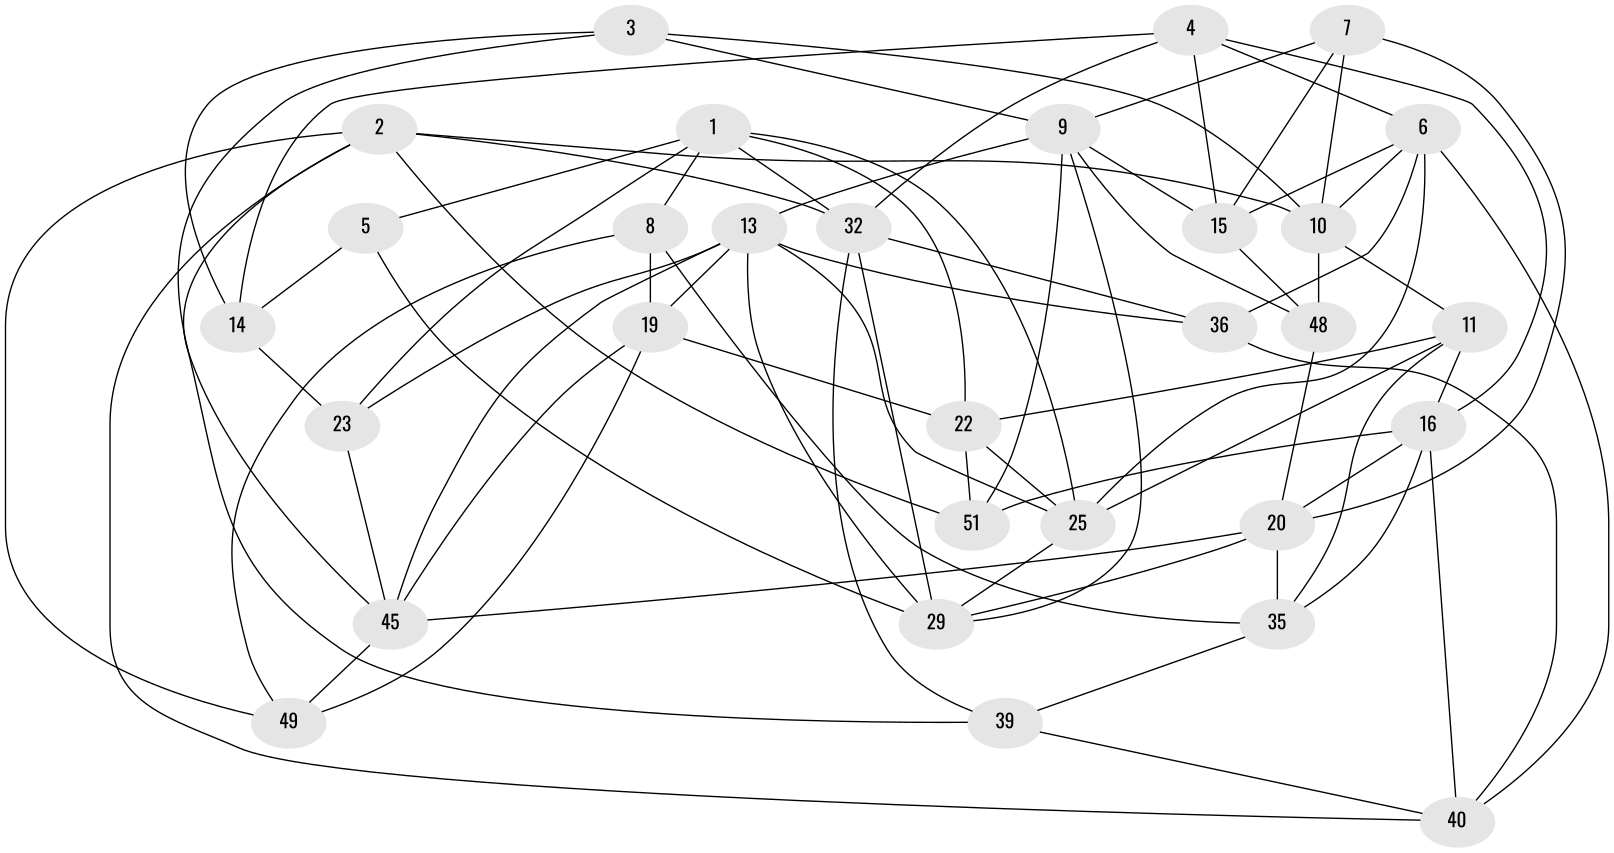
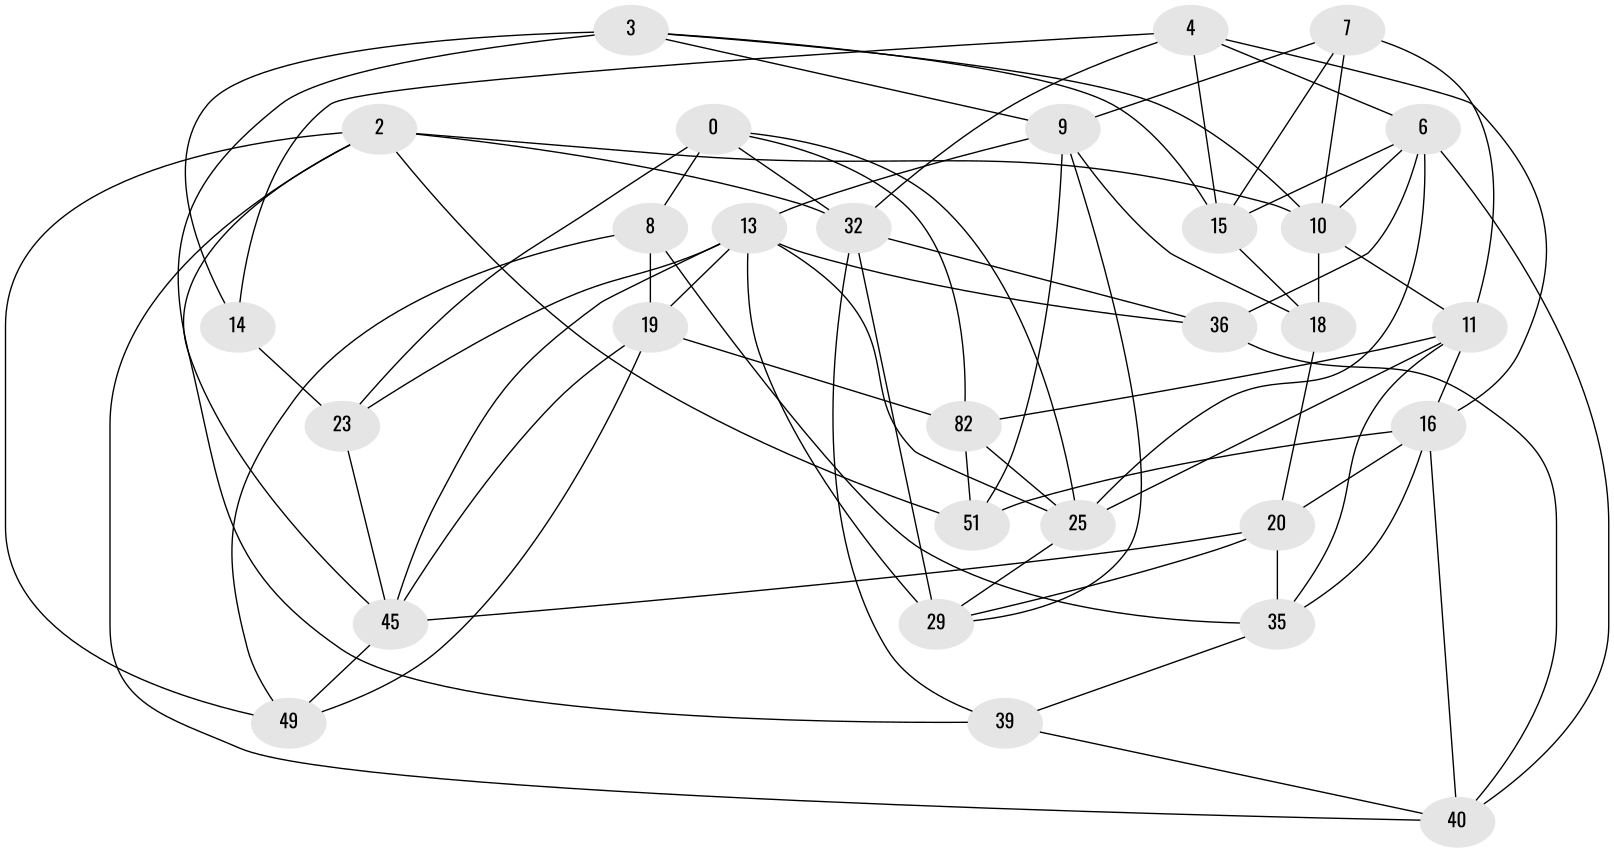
node "1": label "1" -> "0"
edge "9" -- "15": now "3" -- "15"
node "5": removed
edge "7" -- "20": now "7" -- "11"
node "48": label "48" -> "18"
node "22": label "22" -> "82"
